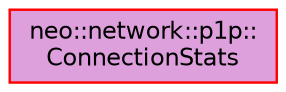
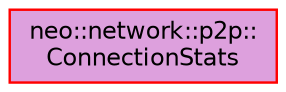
node "neo::network::p1p:: ConnectionStats": label "neo::network::p1p:: ConnectionStats" -> "neo::network::p2p:: ConnectionStats"
